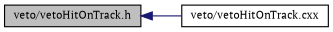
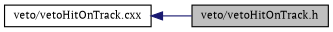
edge "veto/vetoHitOnTrack.cxx" -> "veto/vetoHitOnTrack.h": reversed
